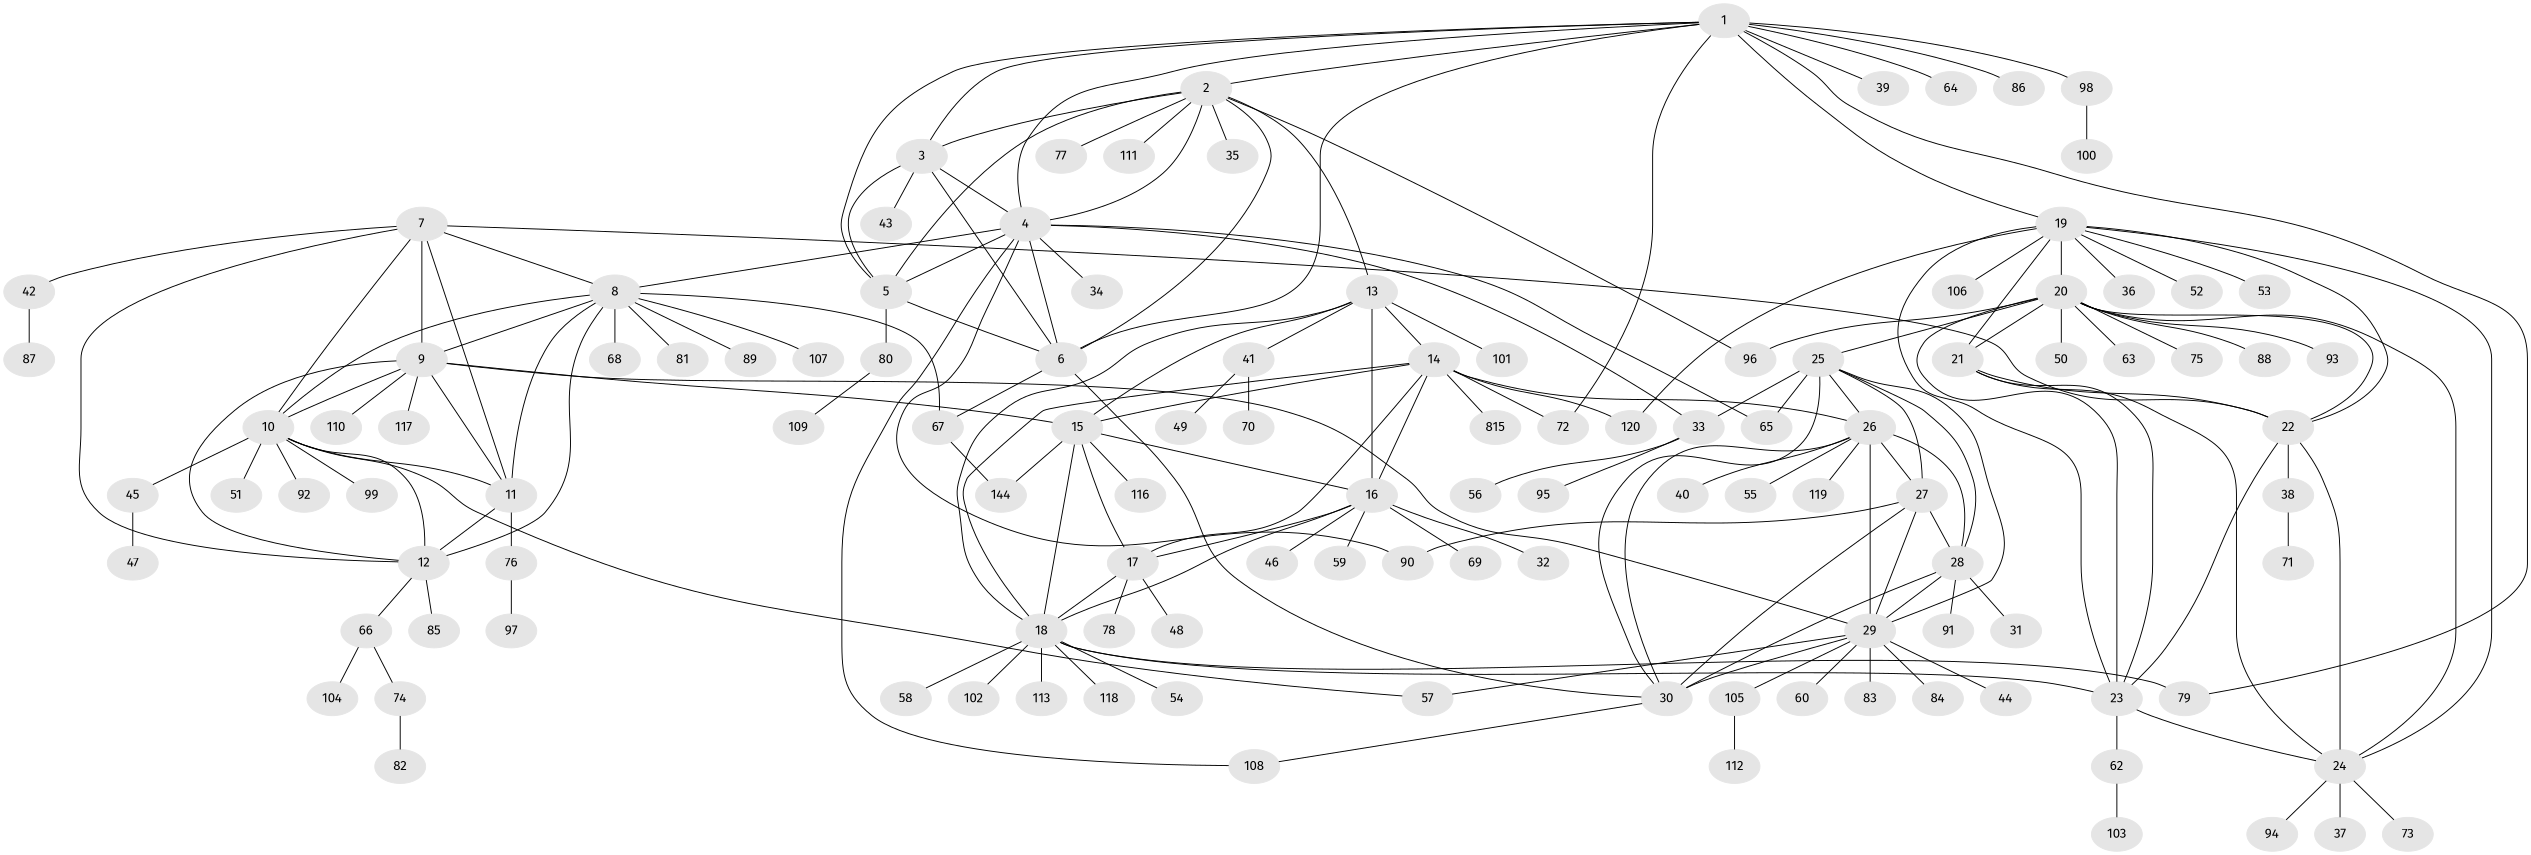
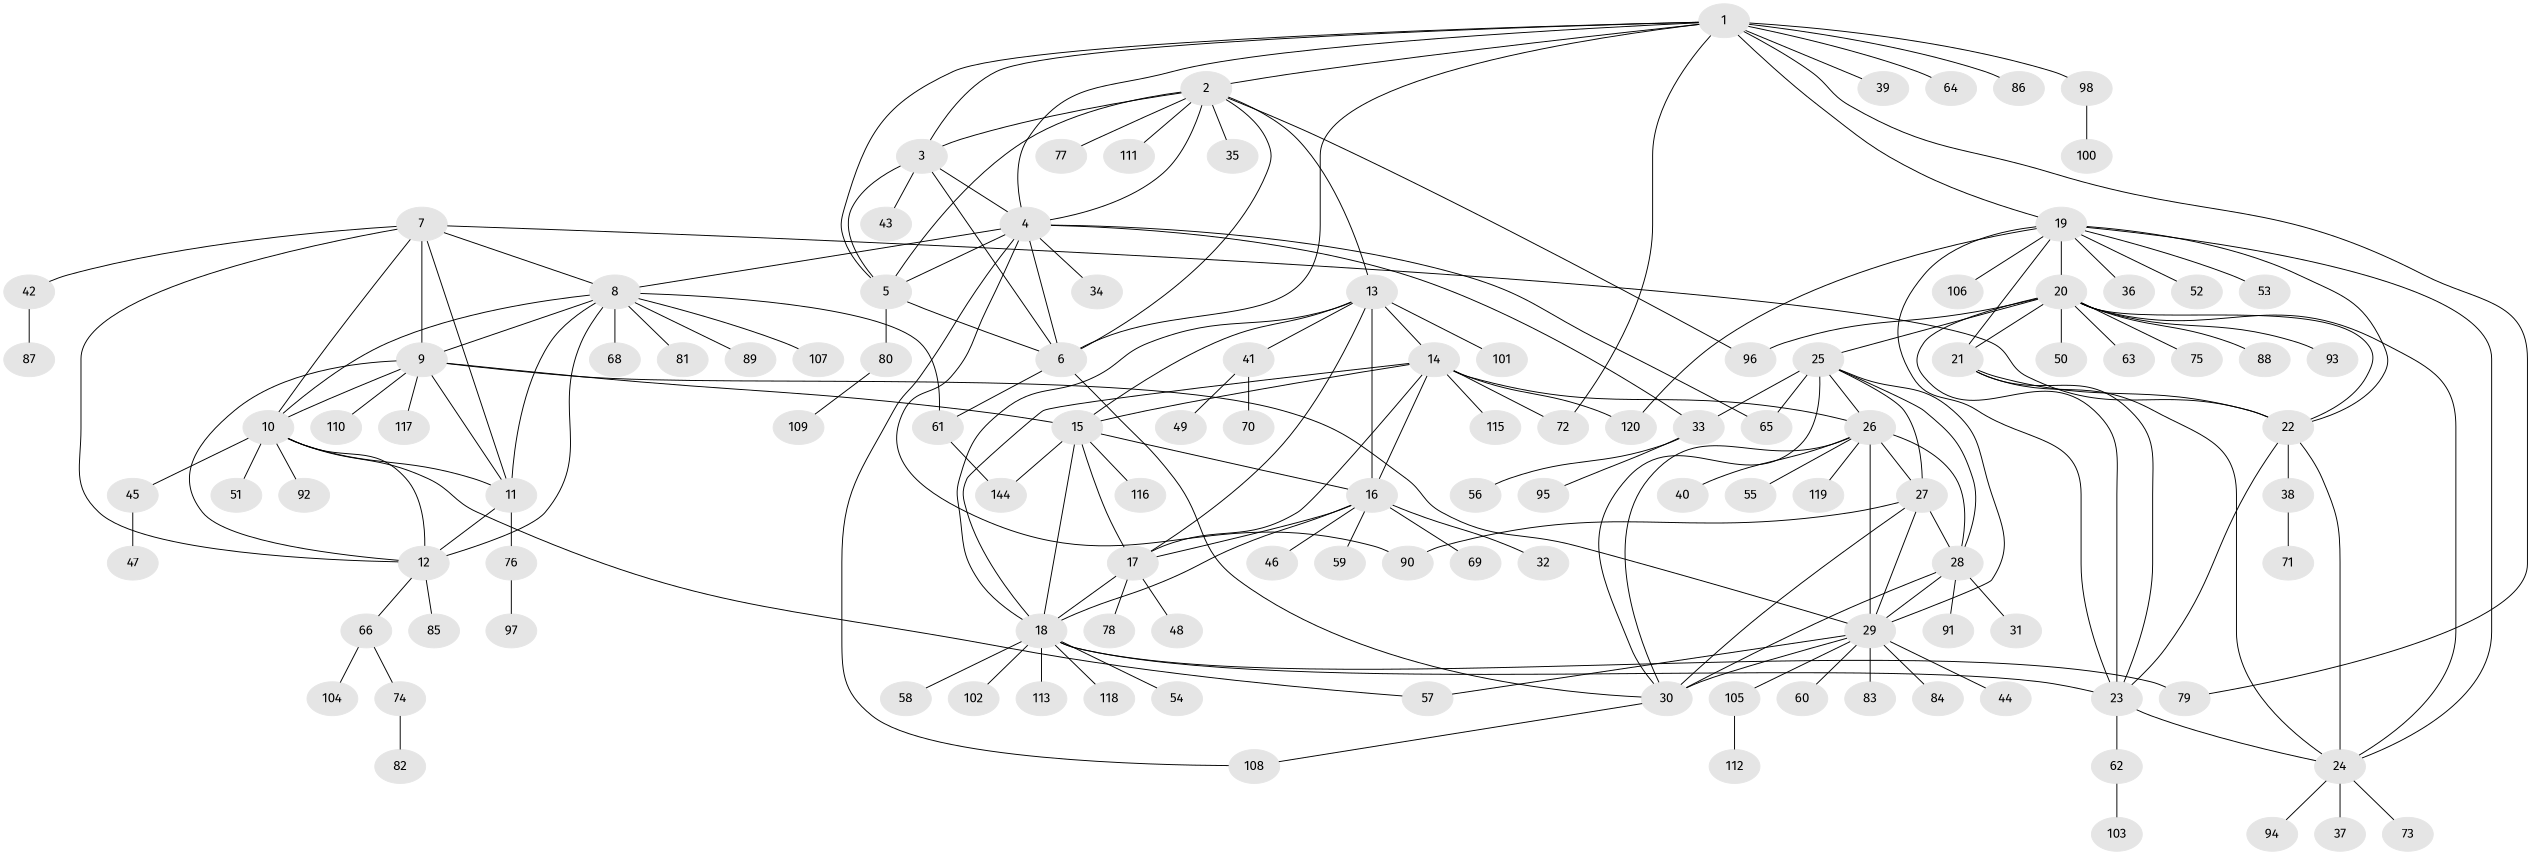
node "67": label "67" -> "61"
node "815": label "815" -> "115"
edge "13" -- "17": added
node "99": removed
